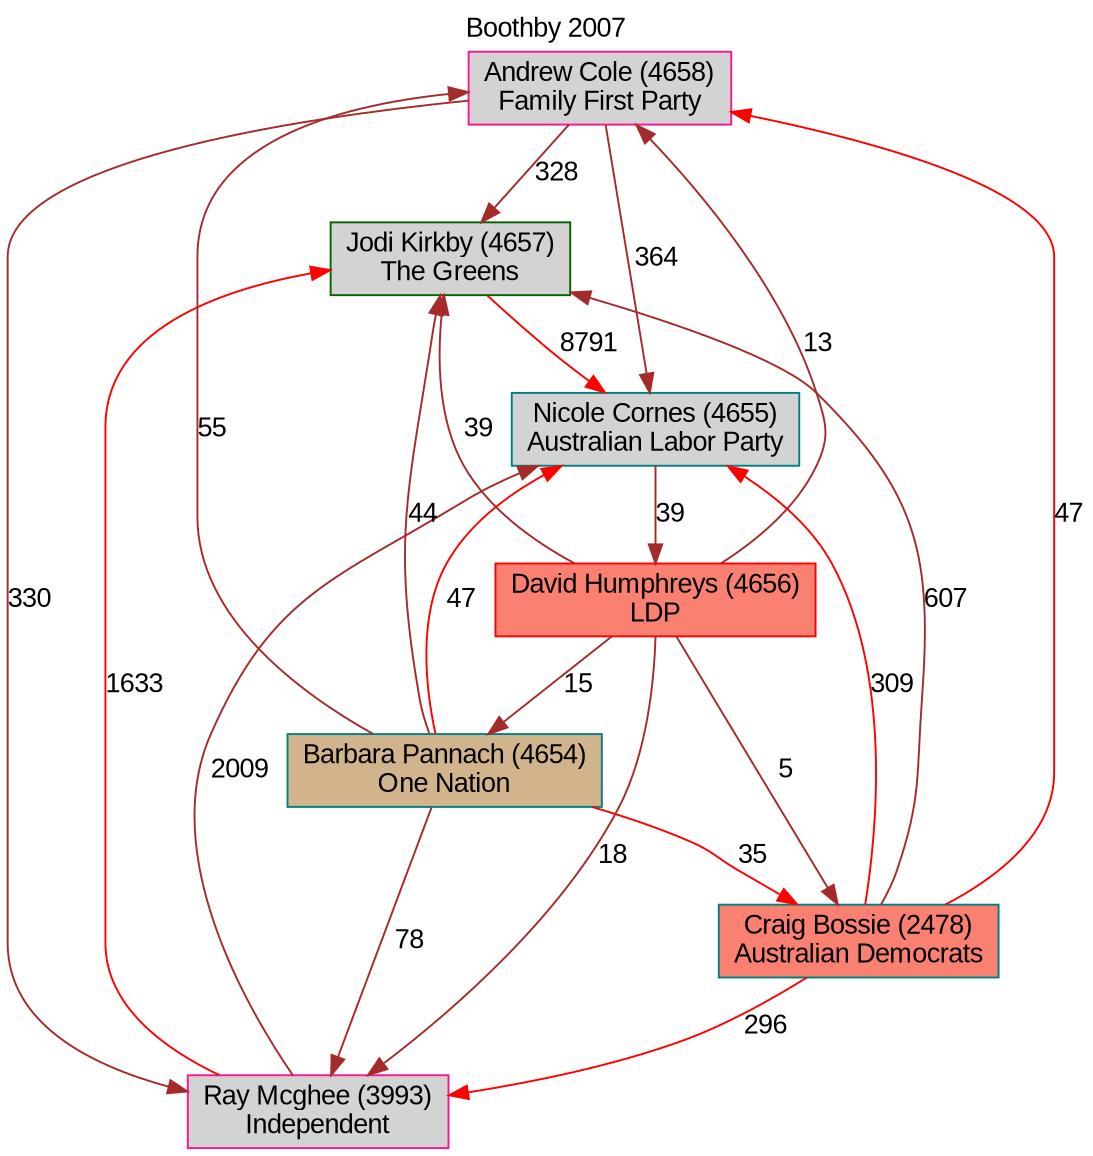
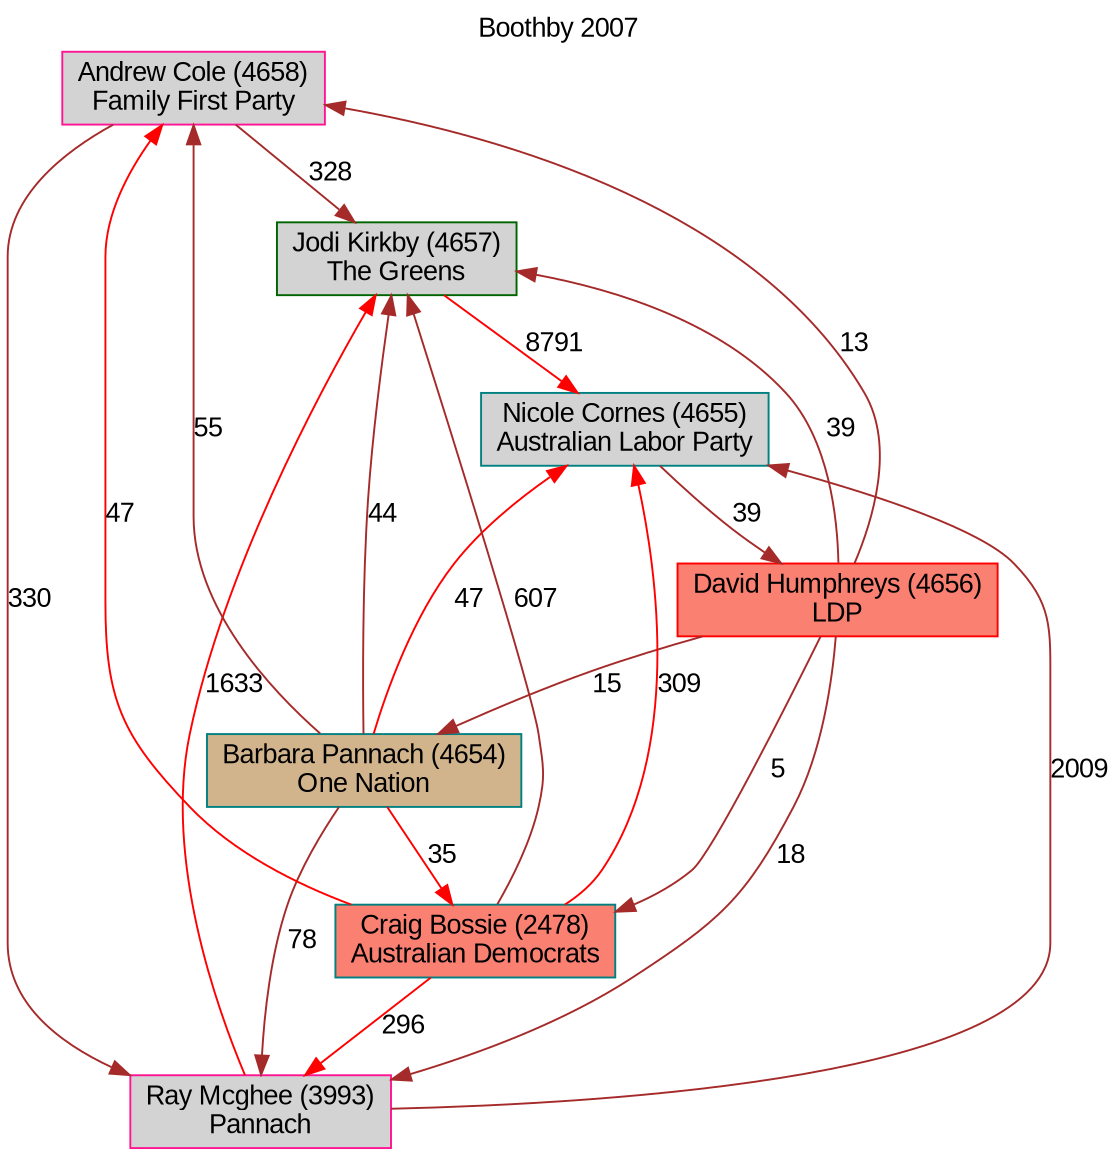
edge "Andrew Cole (4658) Family First Party" -> "Nicole Cornes (4655) Australian Labor Party": removed, label "364"
node "Ray Mcghee (3993) Independent": label "Ray Mcghee (3993) Independent" -> "Ray Mcghee (3993) Pannach"
